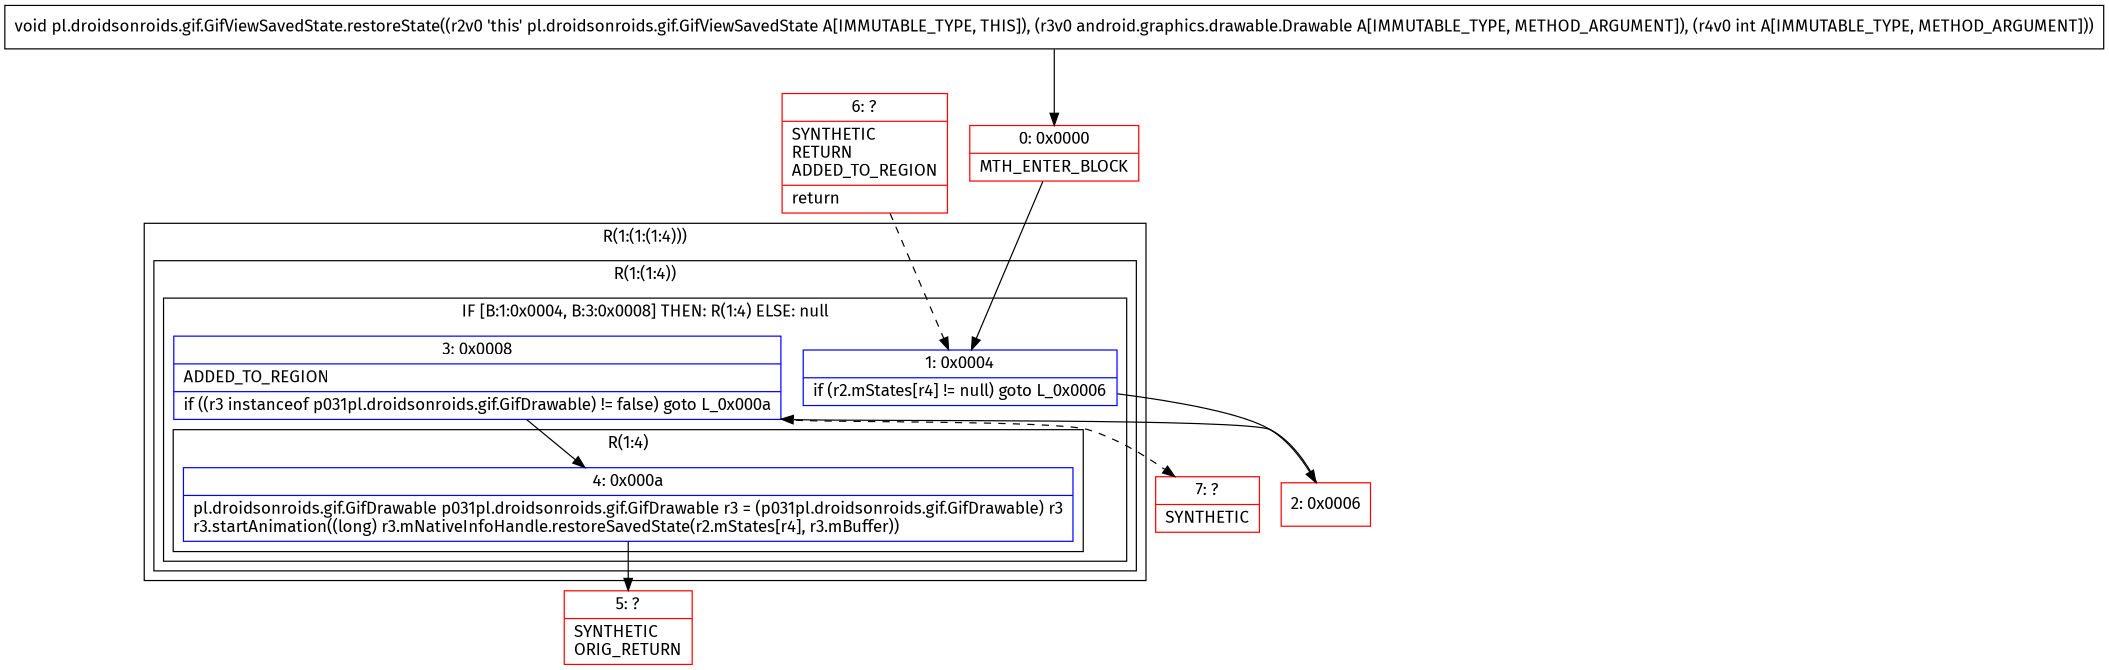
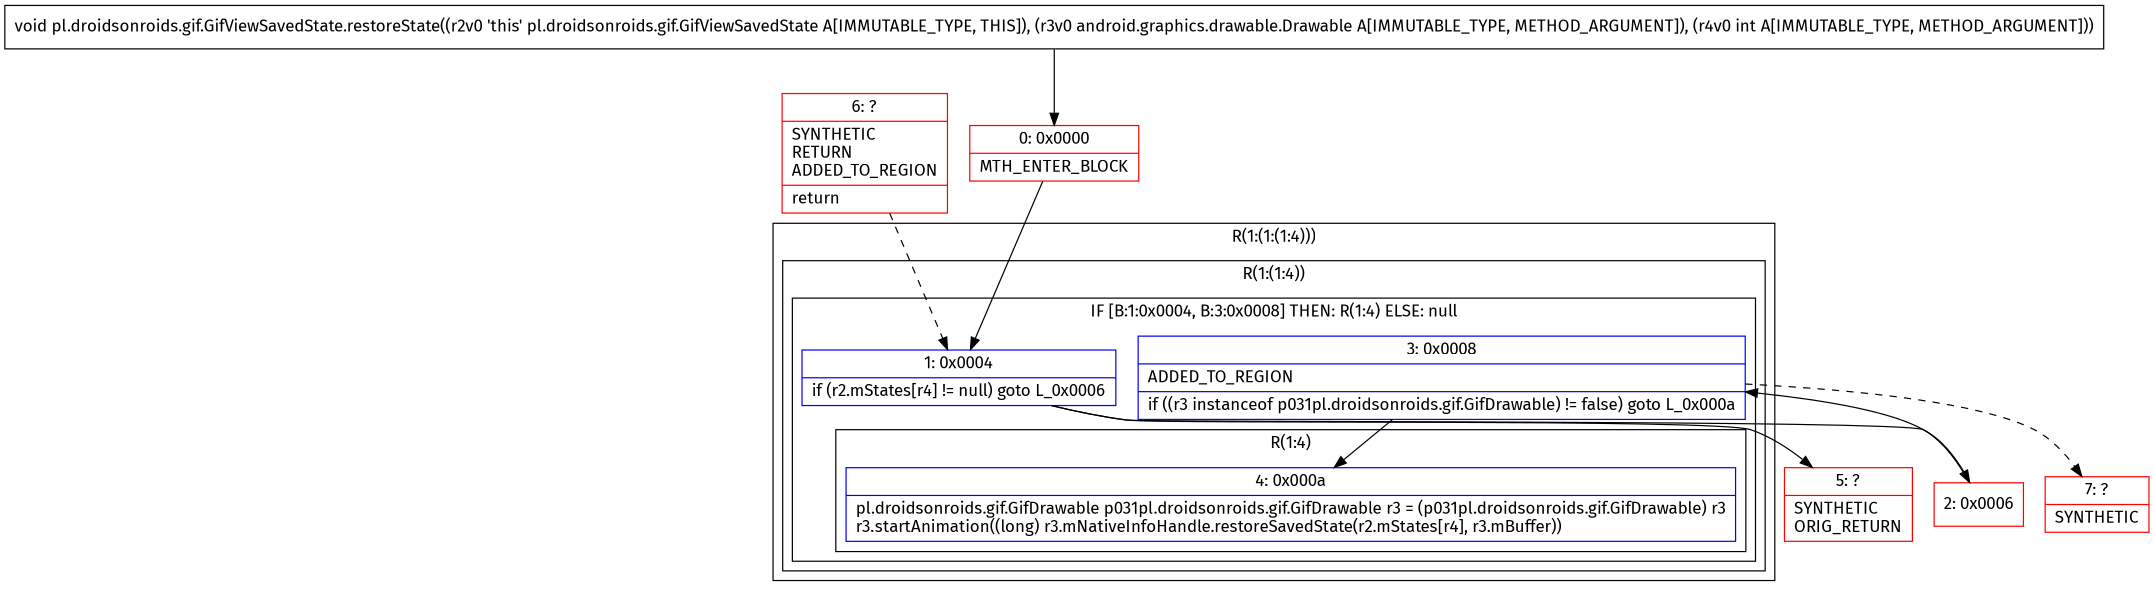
edge "4: 0x000a" -> "5: ?": now "1: 0x0004" -> "5: ?"
